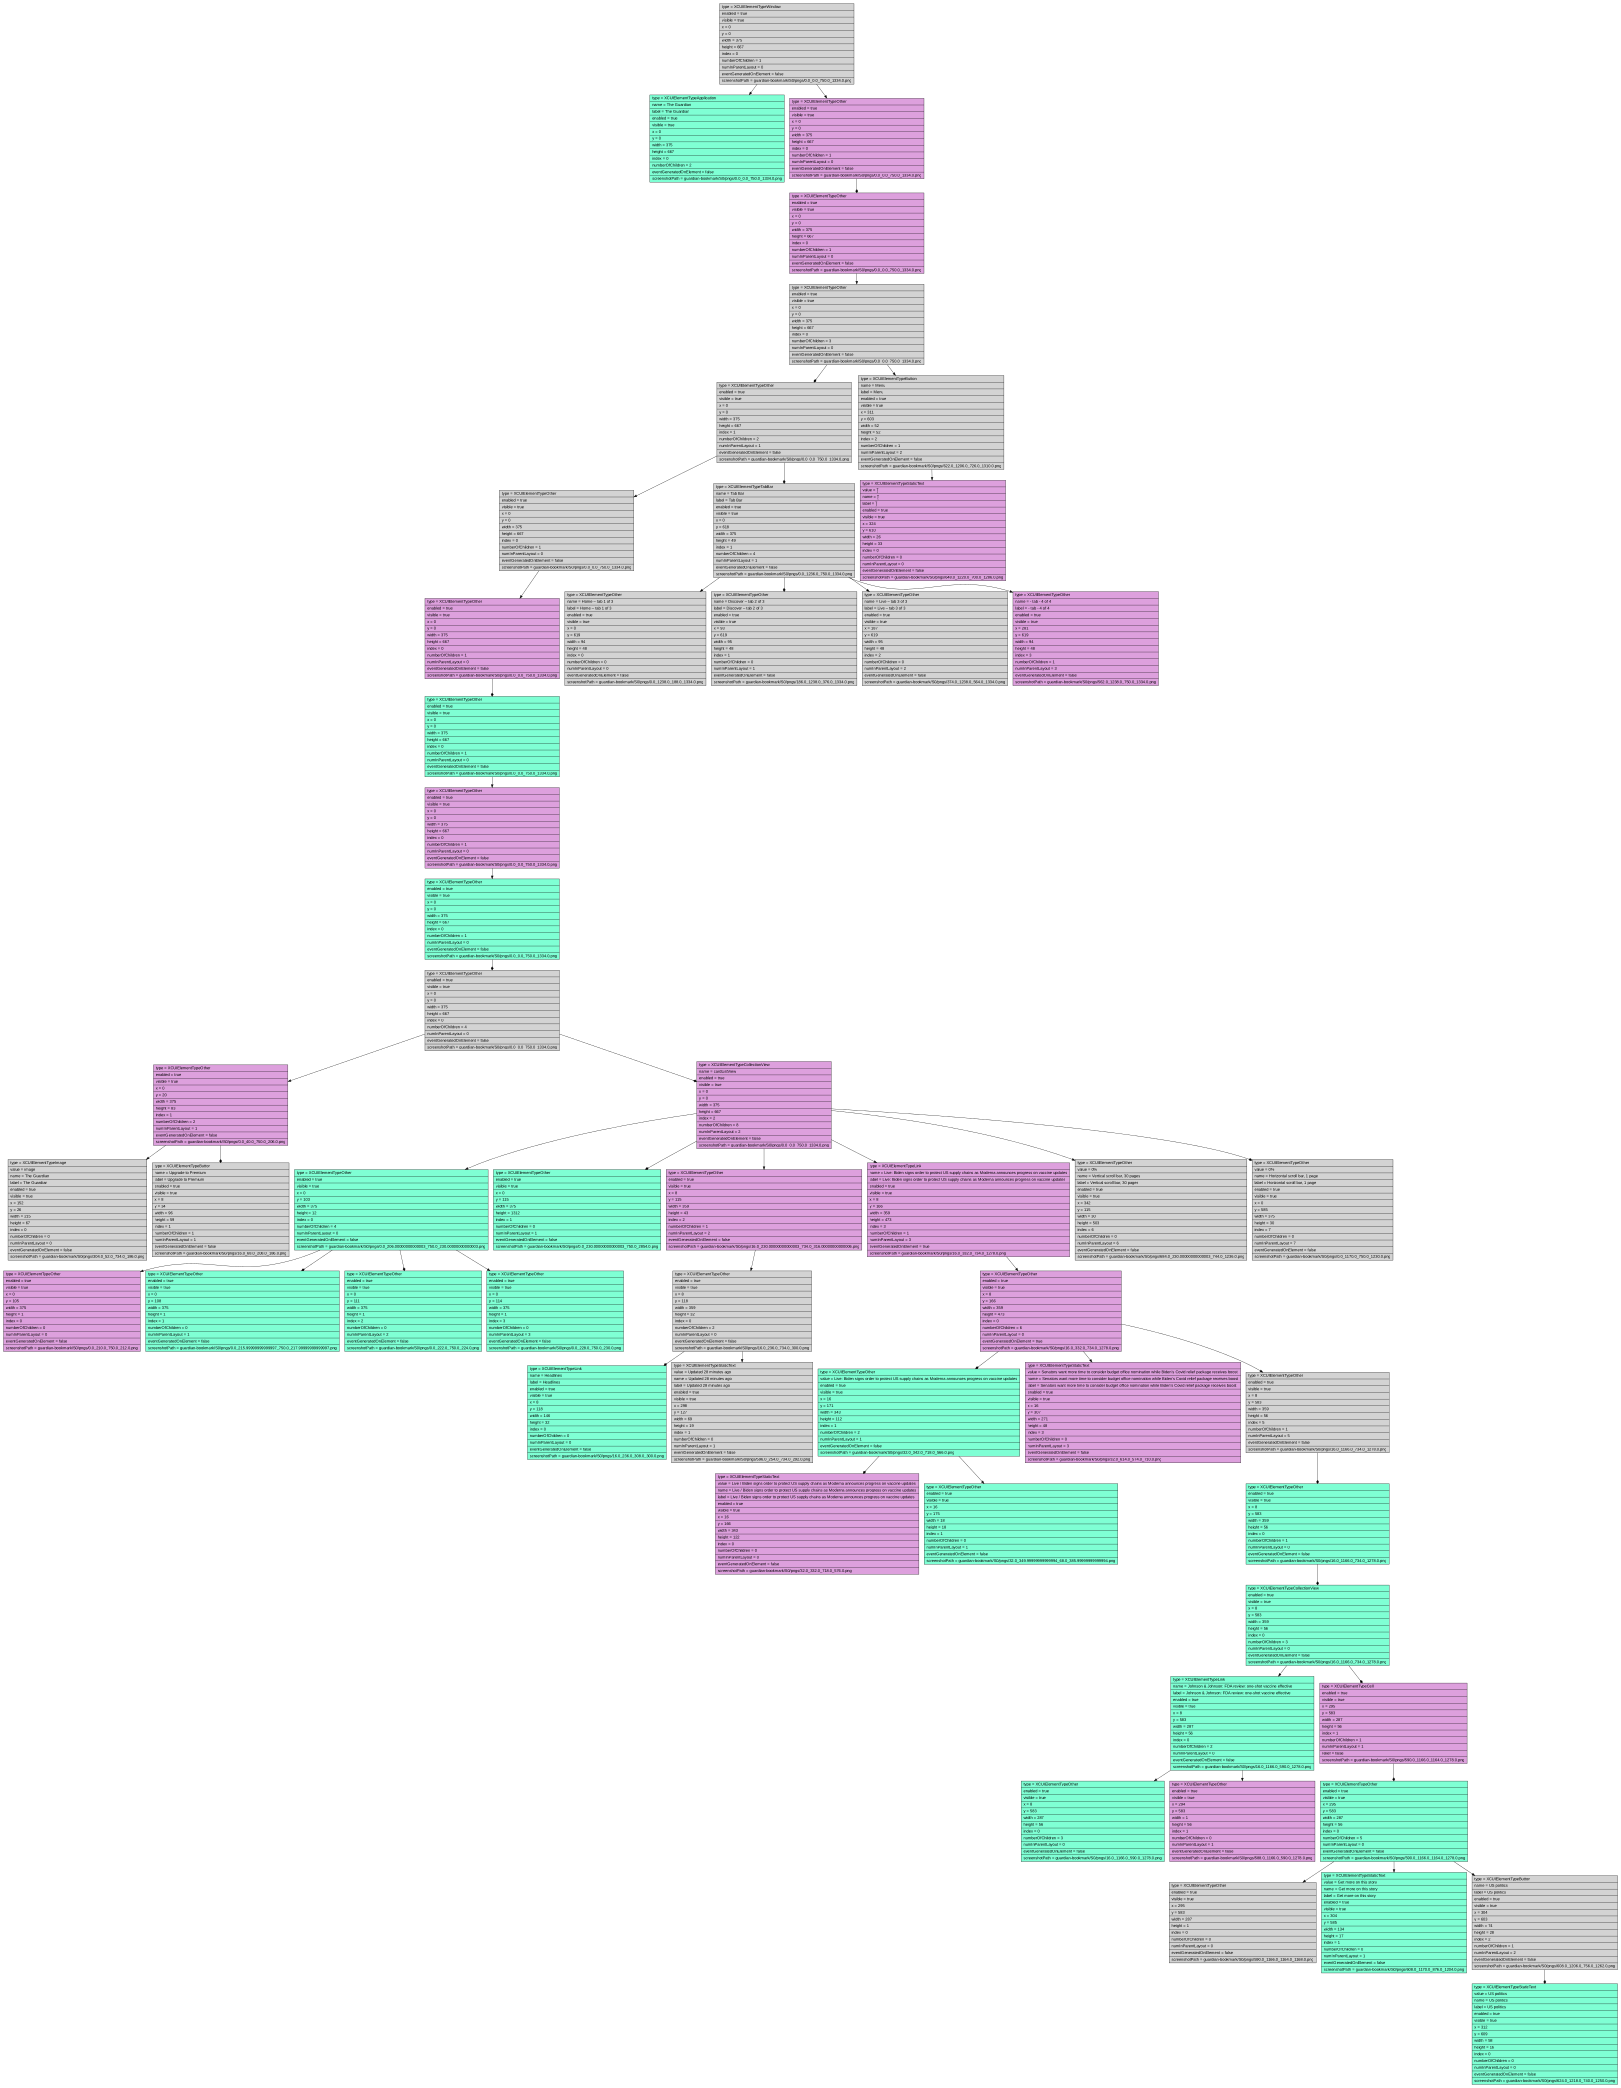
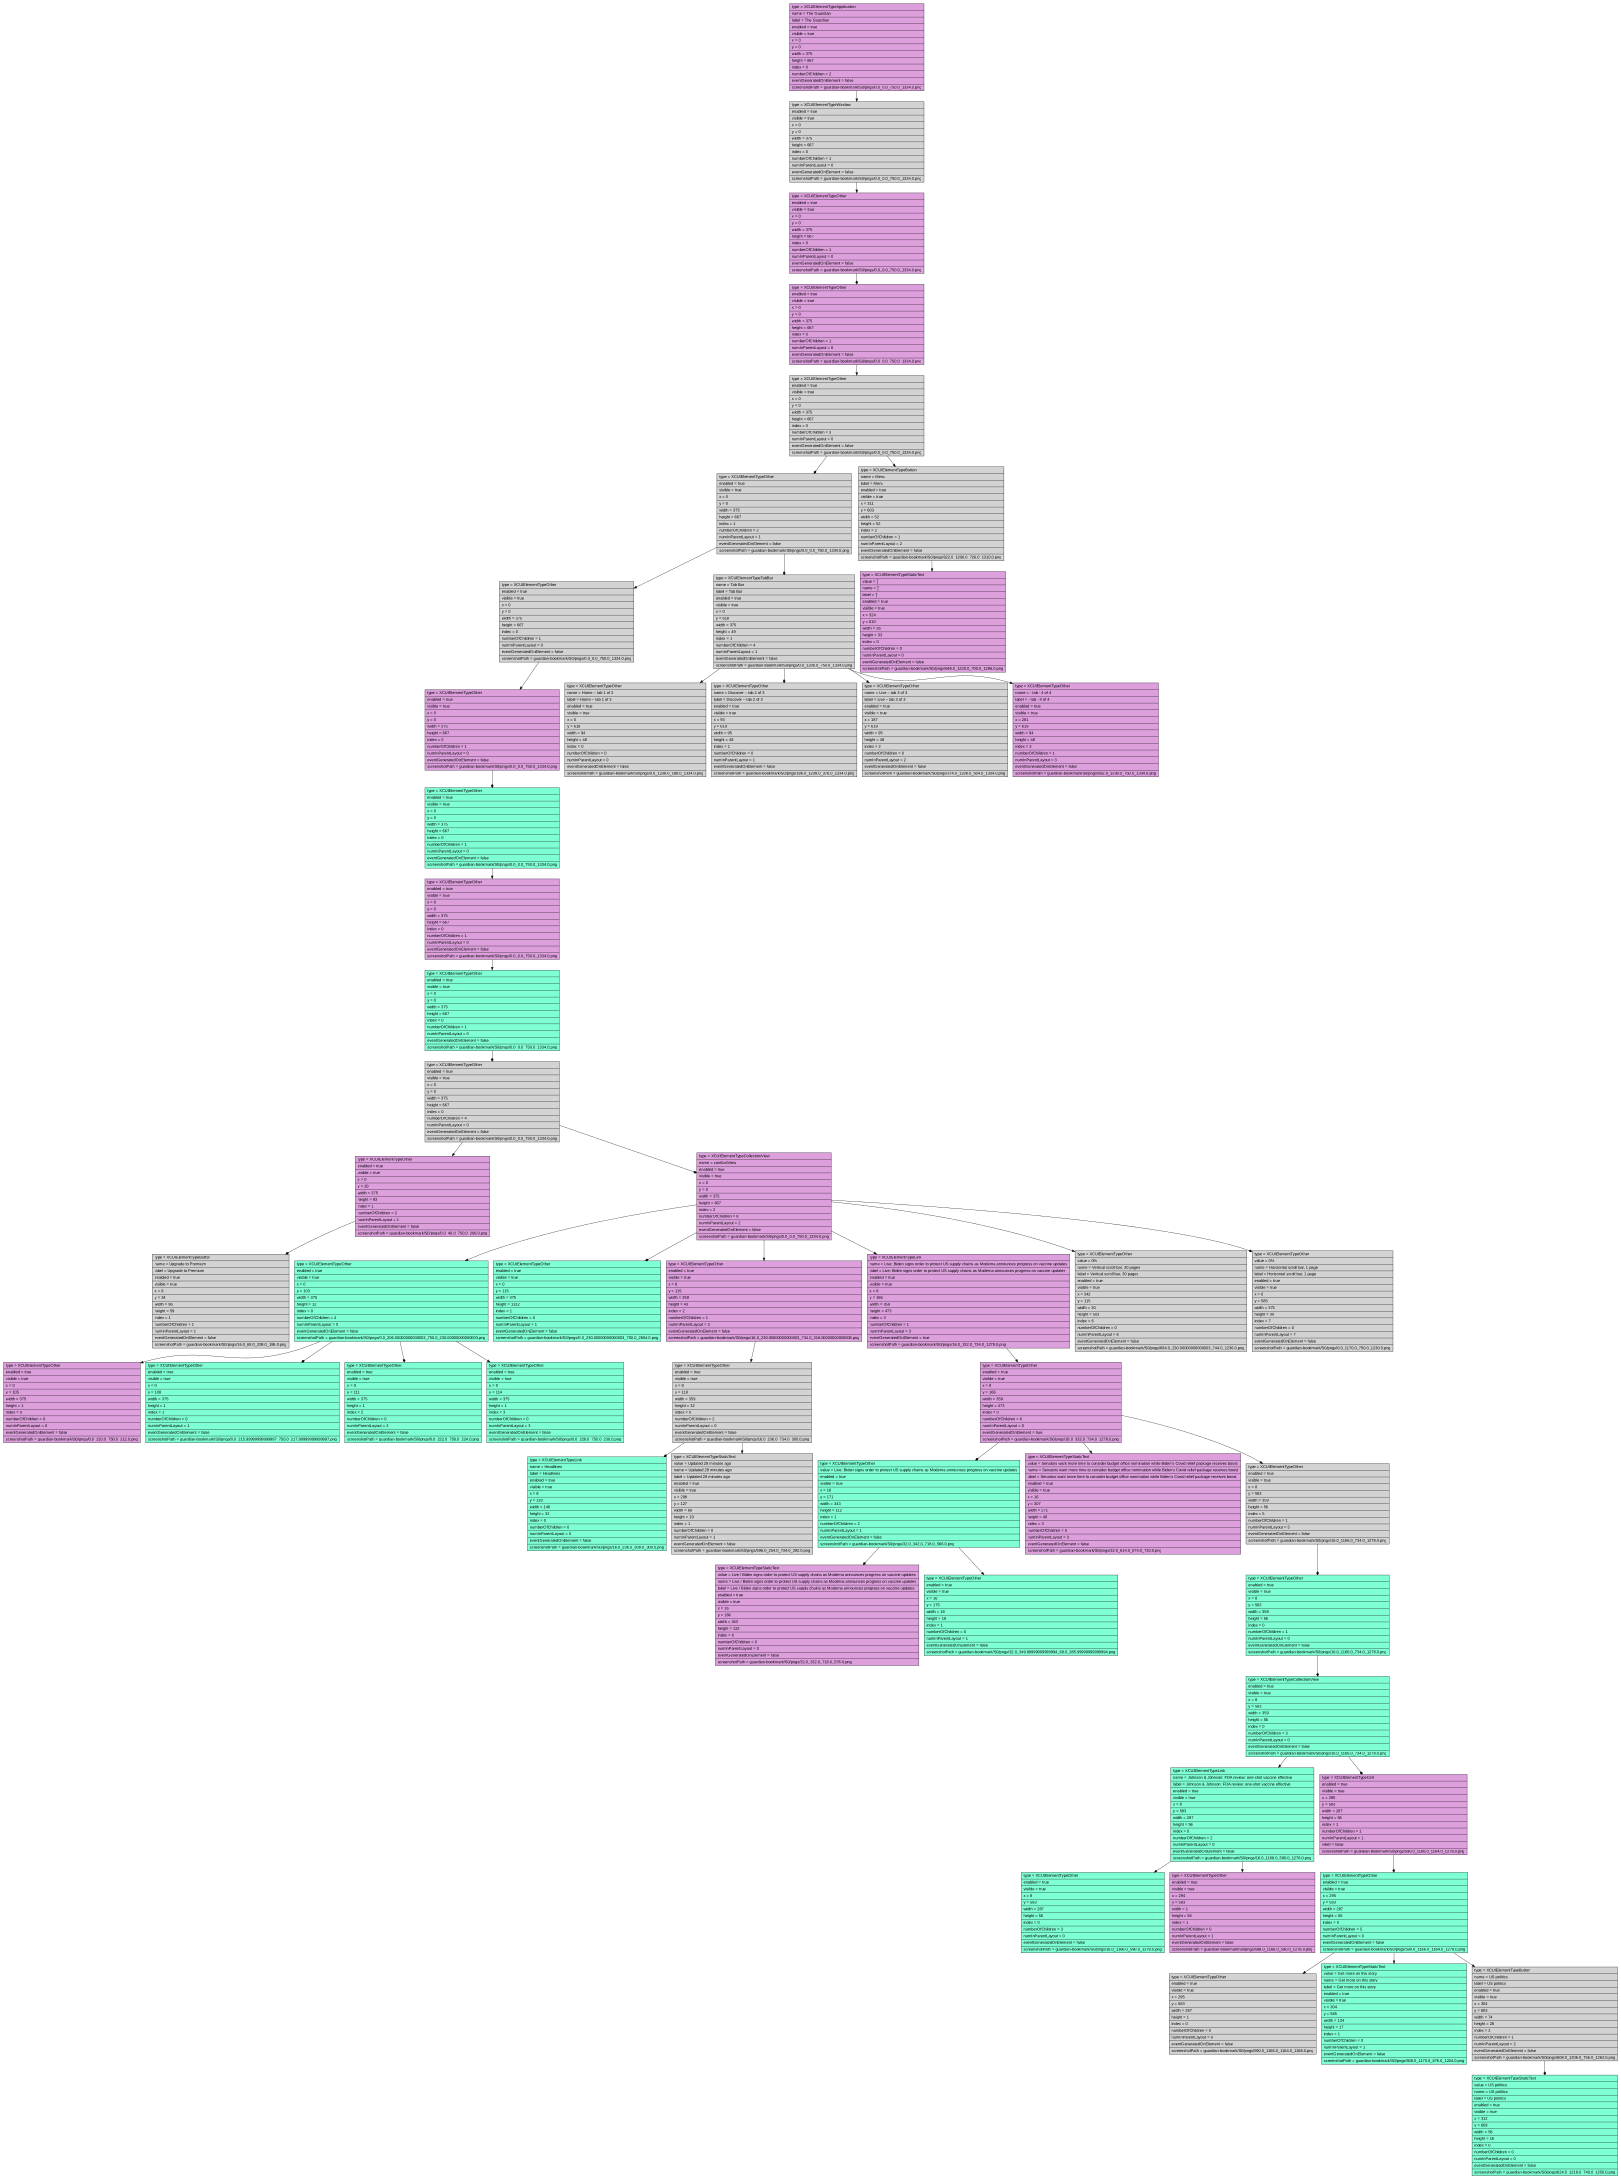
edge "type = XCUIElementTypeWindow" -> "type = XCUIElementTypeApplication": reversed
node "type = XCUIElementTypeApplication": fillcolor aquamarine -> plum
node "type = XCUIElementTypeImage": removed
